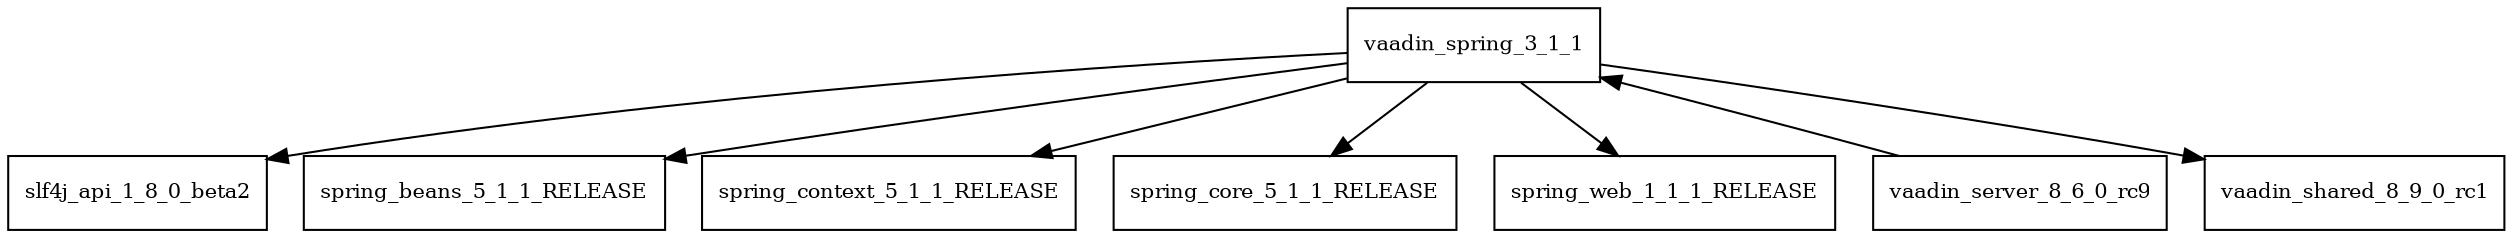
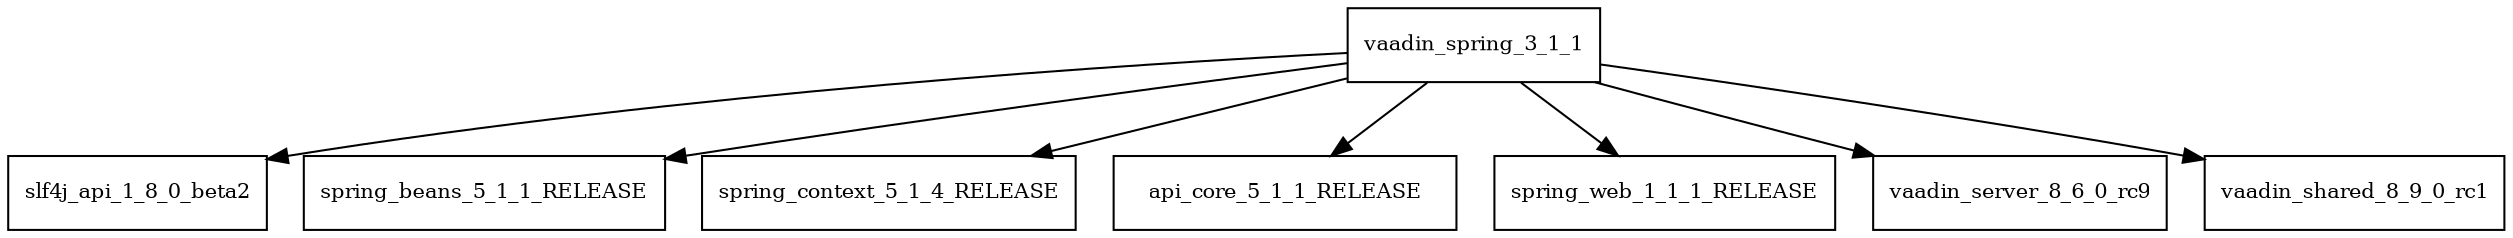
edge "vaadin_server_8_6_0_rc9" -> "vaadin_spring_3_1_1": reversed
node "spring_context_5_1_1_RELEASE": label "spring_context_5_1_1_RELEASE" -> "spring_context_5_1_4_RELEASE"
node "spring_core_5_1_1_RELEASE": label "spring_core_5_1_1_RELEASE" -> "api_core_5_1_1_RELEASE"
